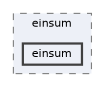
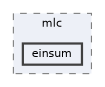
cluster "einsum": label "einsum" -> "mlc"
